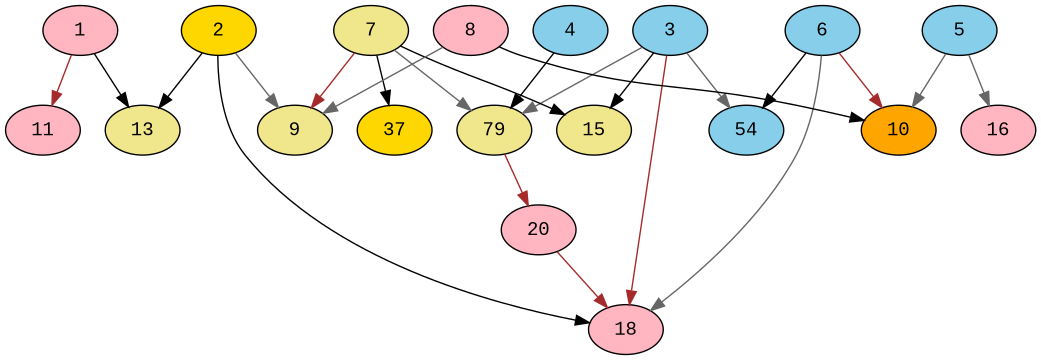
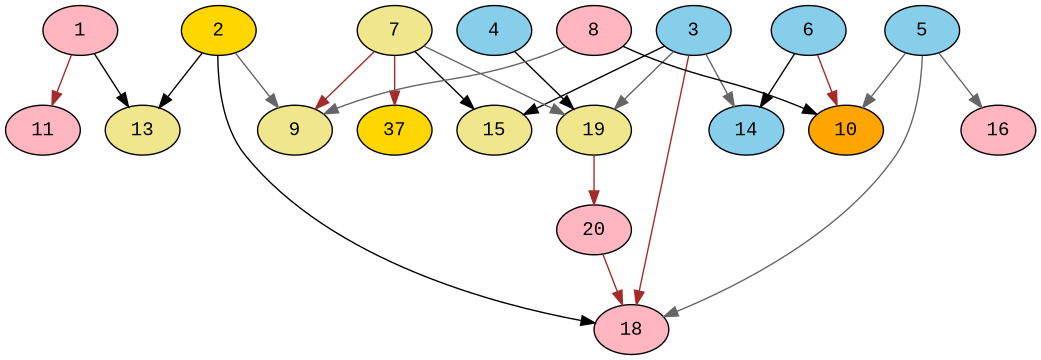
edge "7" -> "37": color black -> brown
node "79": label "79" -> "19"
node "54": label "54" -> "14"
edge "6" -> "18": now "5" -> "18"
